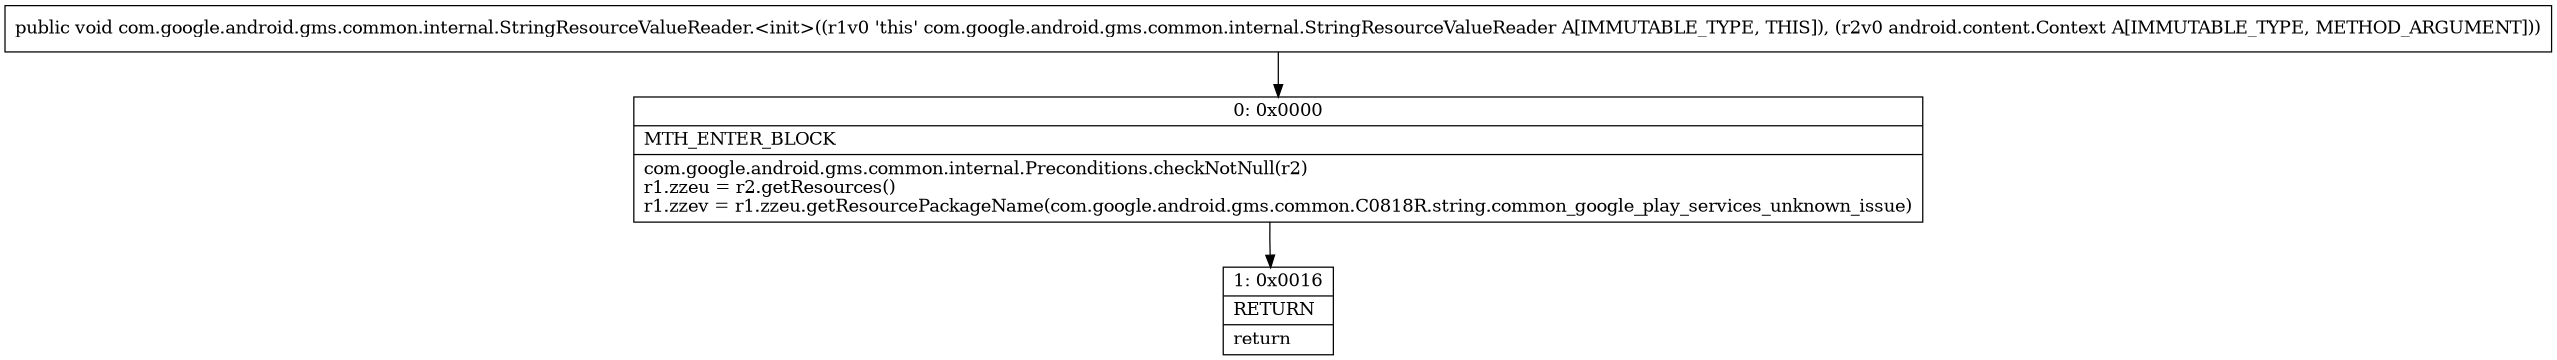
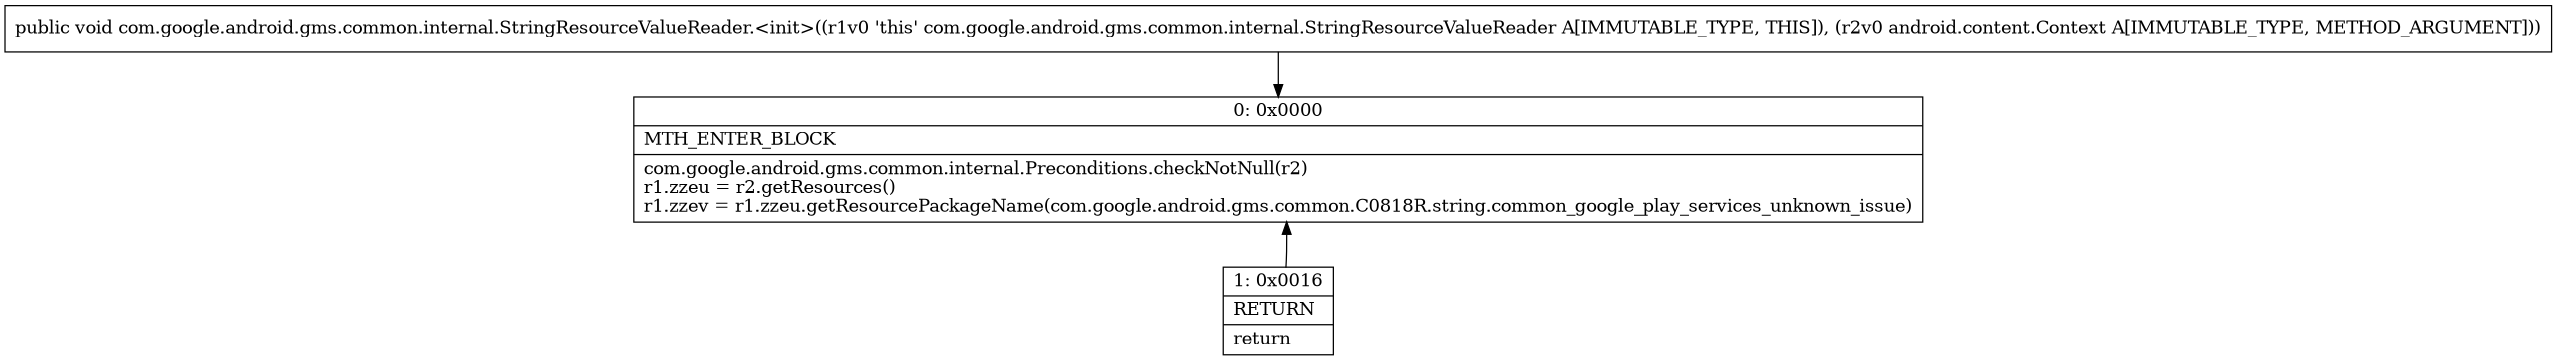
edge "0: 0x0000" -> "1: 0x0016": reversed
